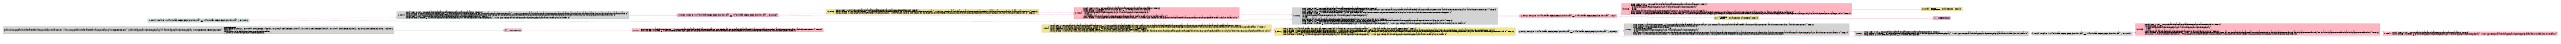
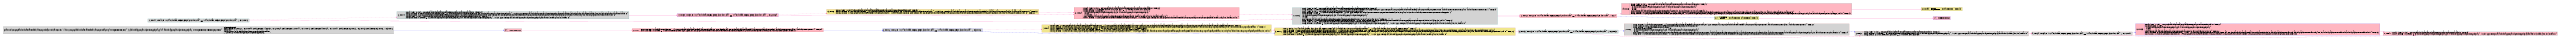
node "3: 0x0008": added
